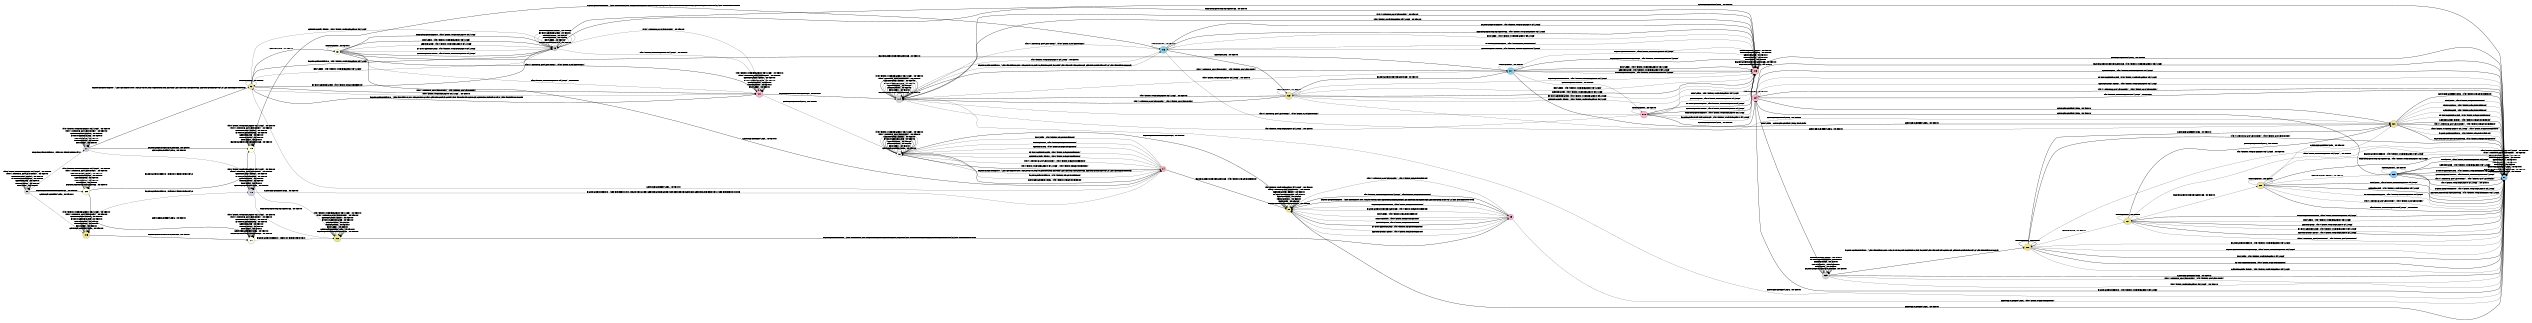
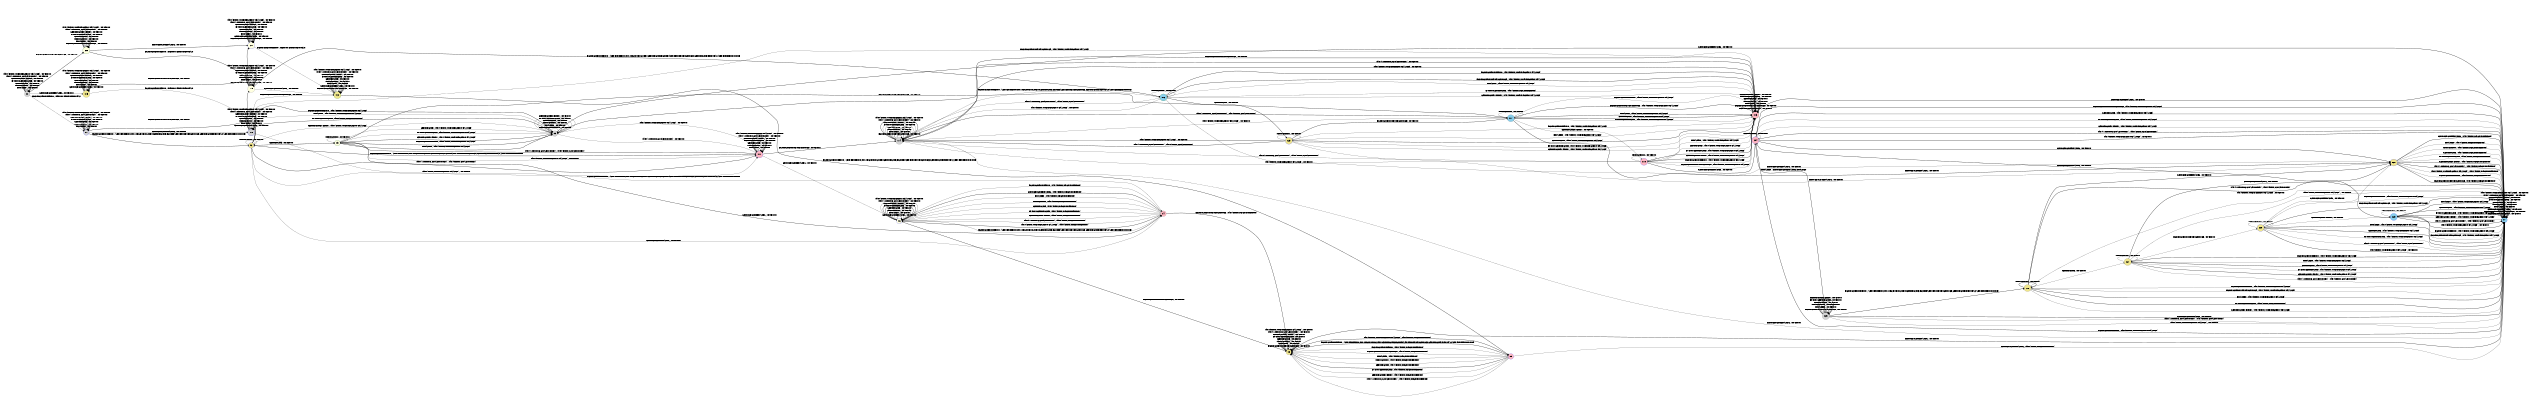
edge "s2" -> "s13": added, label "ECDH_CLIENT_KEY_EXCHANGE / Alert(FATAL,UNEXPECTED_MESSAGE)"
